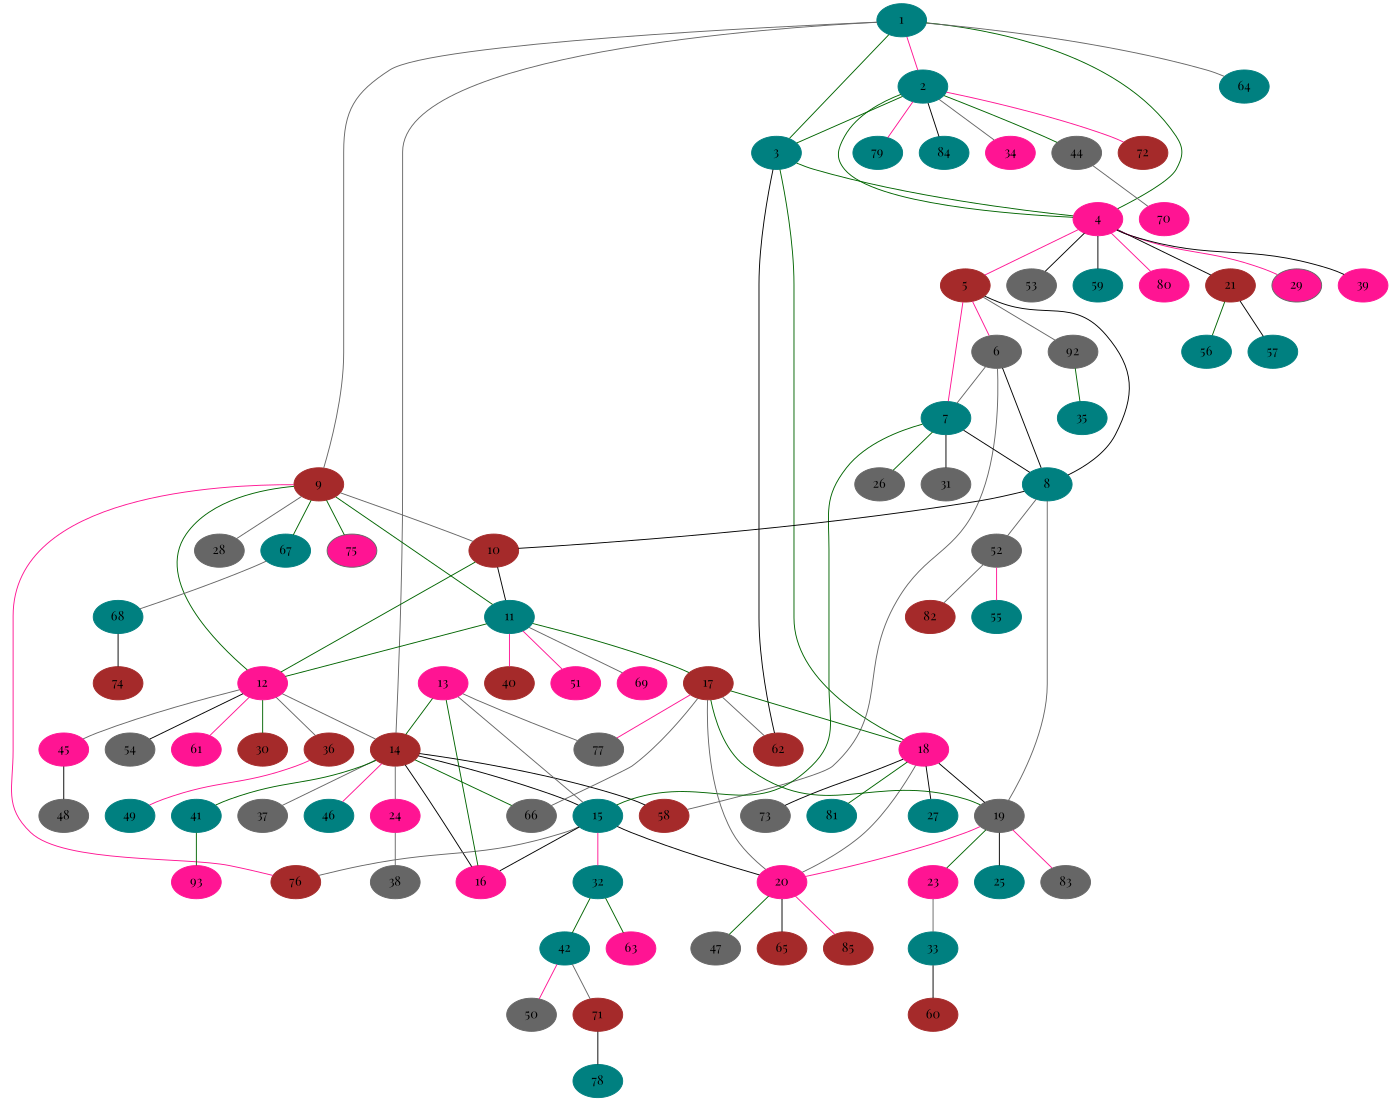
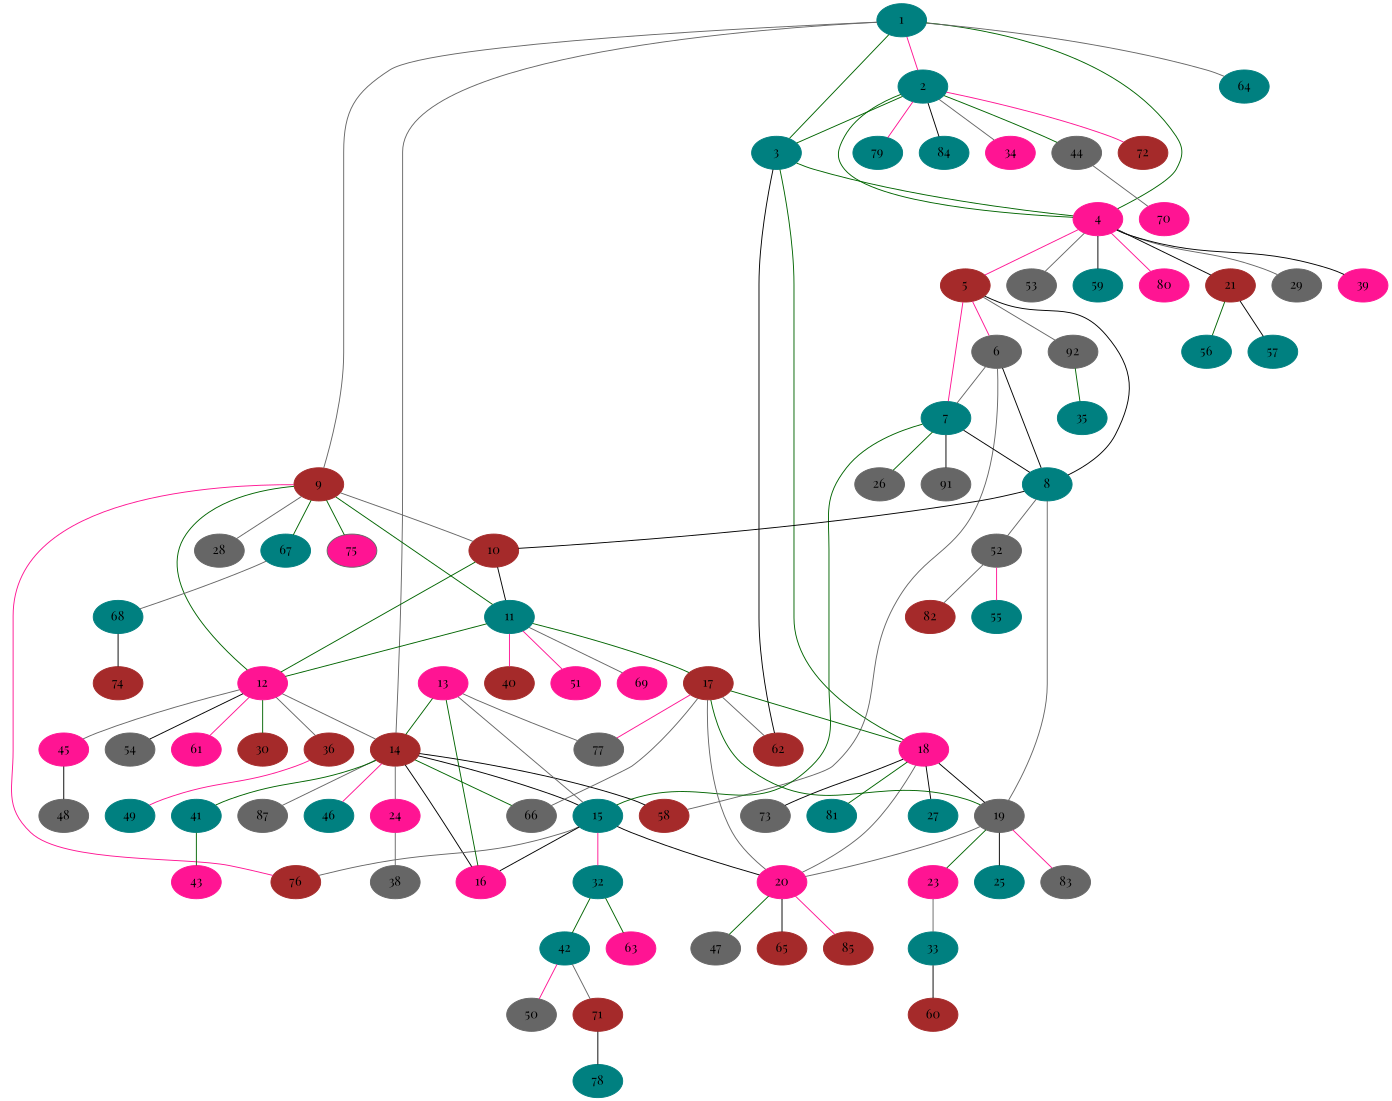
edge "4" -- "53": color black -> gray40
edge "4" -- "29": color deeppink -> gray40
node "29": fillcolor deeppink -> gray40
node "31": label "31" -> "91"
node "37": label "37" -> "87"
edge "19" -- "20": color deeppink -> gray40
node "93": label "93" -> "43"
